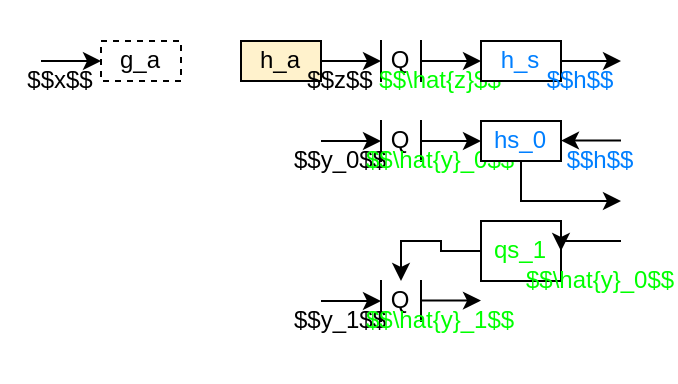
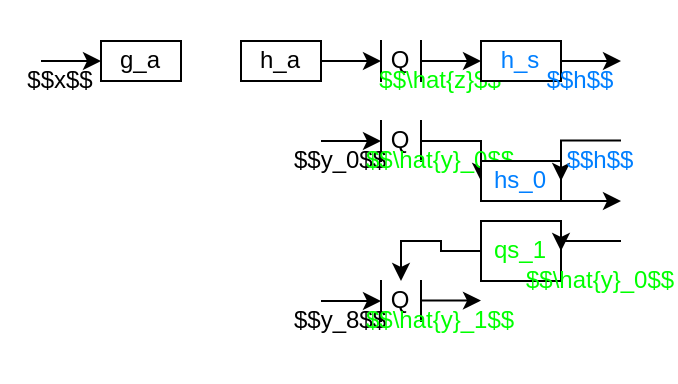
node "g_a": style dashed -> solid
node "h_a": fillcolor #fff2cc -> #ffffff
node "$$z$$": removed
node "hs_0": moved (521, 141) -> (521, 181)
node "$$y_1$$": label "$$y_1$$" -> "$$y_8$$"
